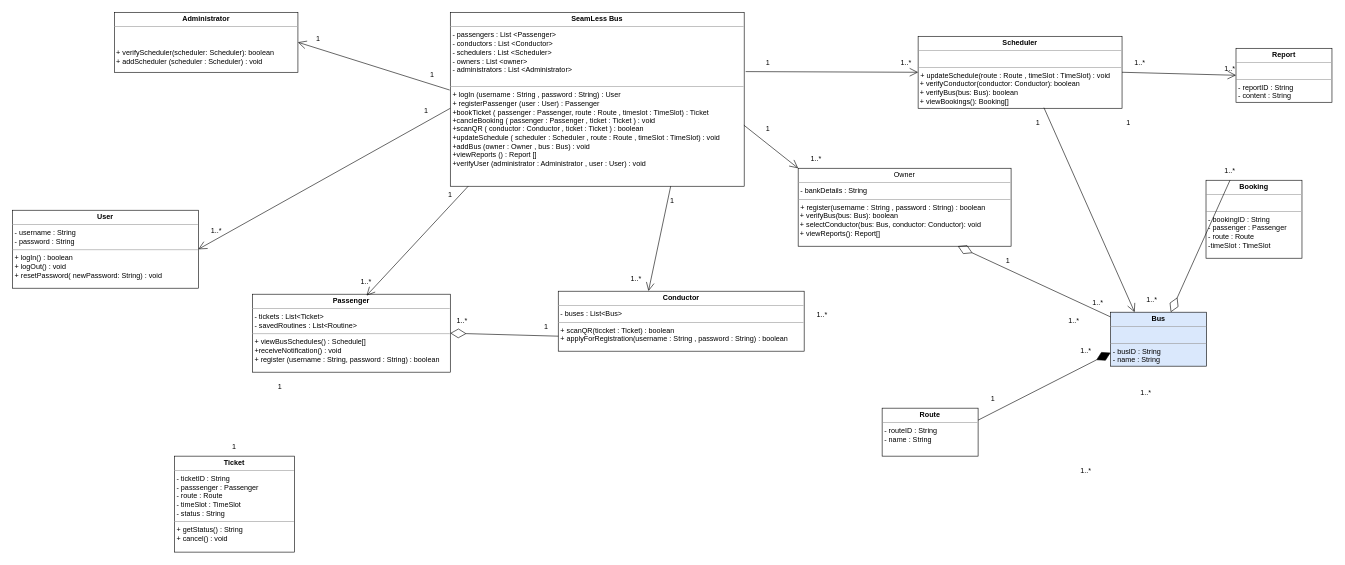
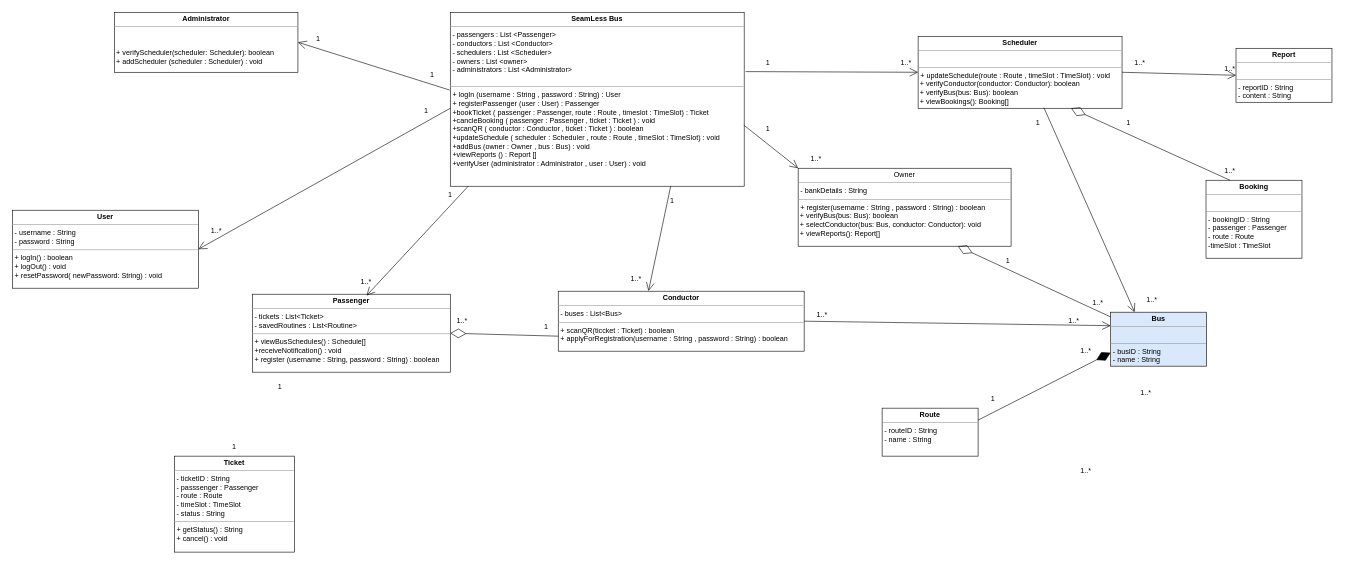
edge "Booking - bookingID : String - passenger : Passenger - route : Route -timeSlot : TimeSlot" -> "Bus - busID : String - name : String": now "Booking - bookingID : String - passenger : Passenger - route : Route -timeSlot : TimeSlot" -> "Scheduler + updateSchedule(route : Route , timeSlot : TimeSlot) : void + verifyConductor(conductor: Conductor): boolean + verifyBus(bus: Bus): boolean + viewBookings(): Booking[]"
edge "Conductor - buses : List<Bus> + scanQR(ticcket : Ticket) : boolean + applyForRegistration(username : String , password : String) : boolean" -> "Bus - busID : String - name : String": added
